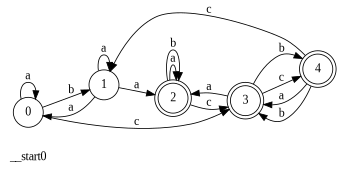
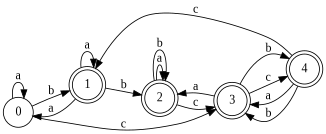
node "1": shape circle -> doublecircle
edge "1" -> "2": label "a" -> "b"
node "__start0": removed
